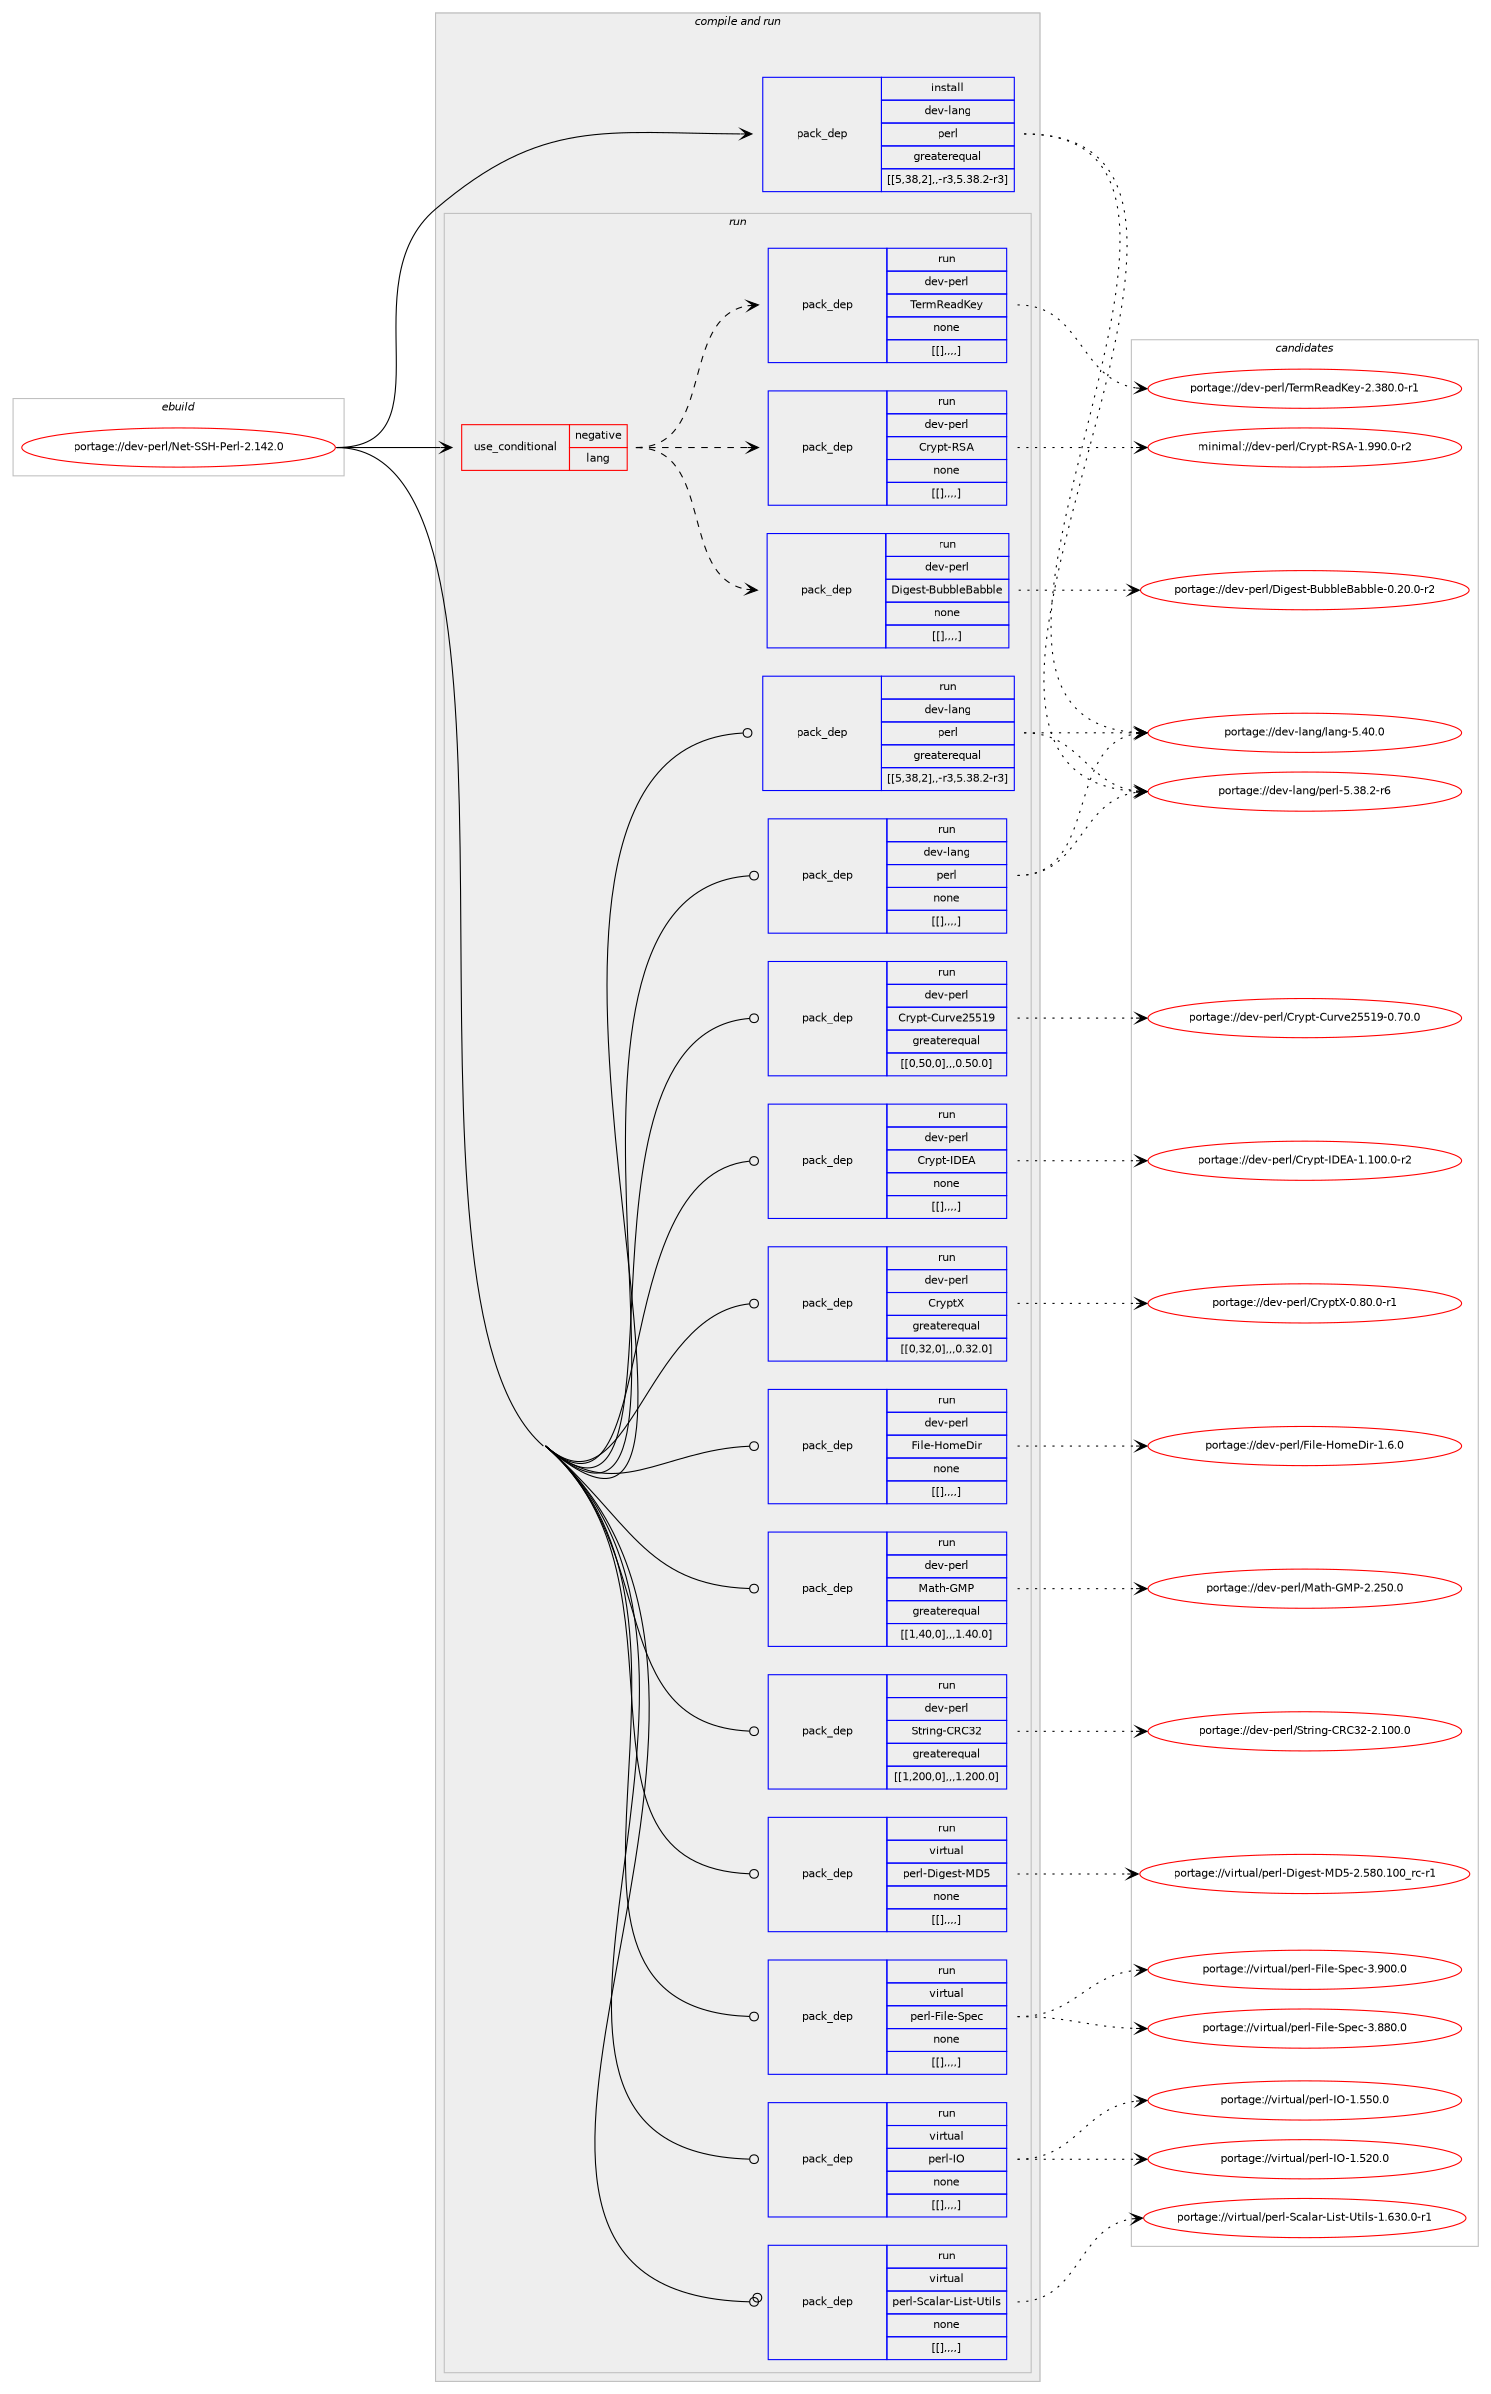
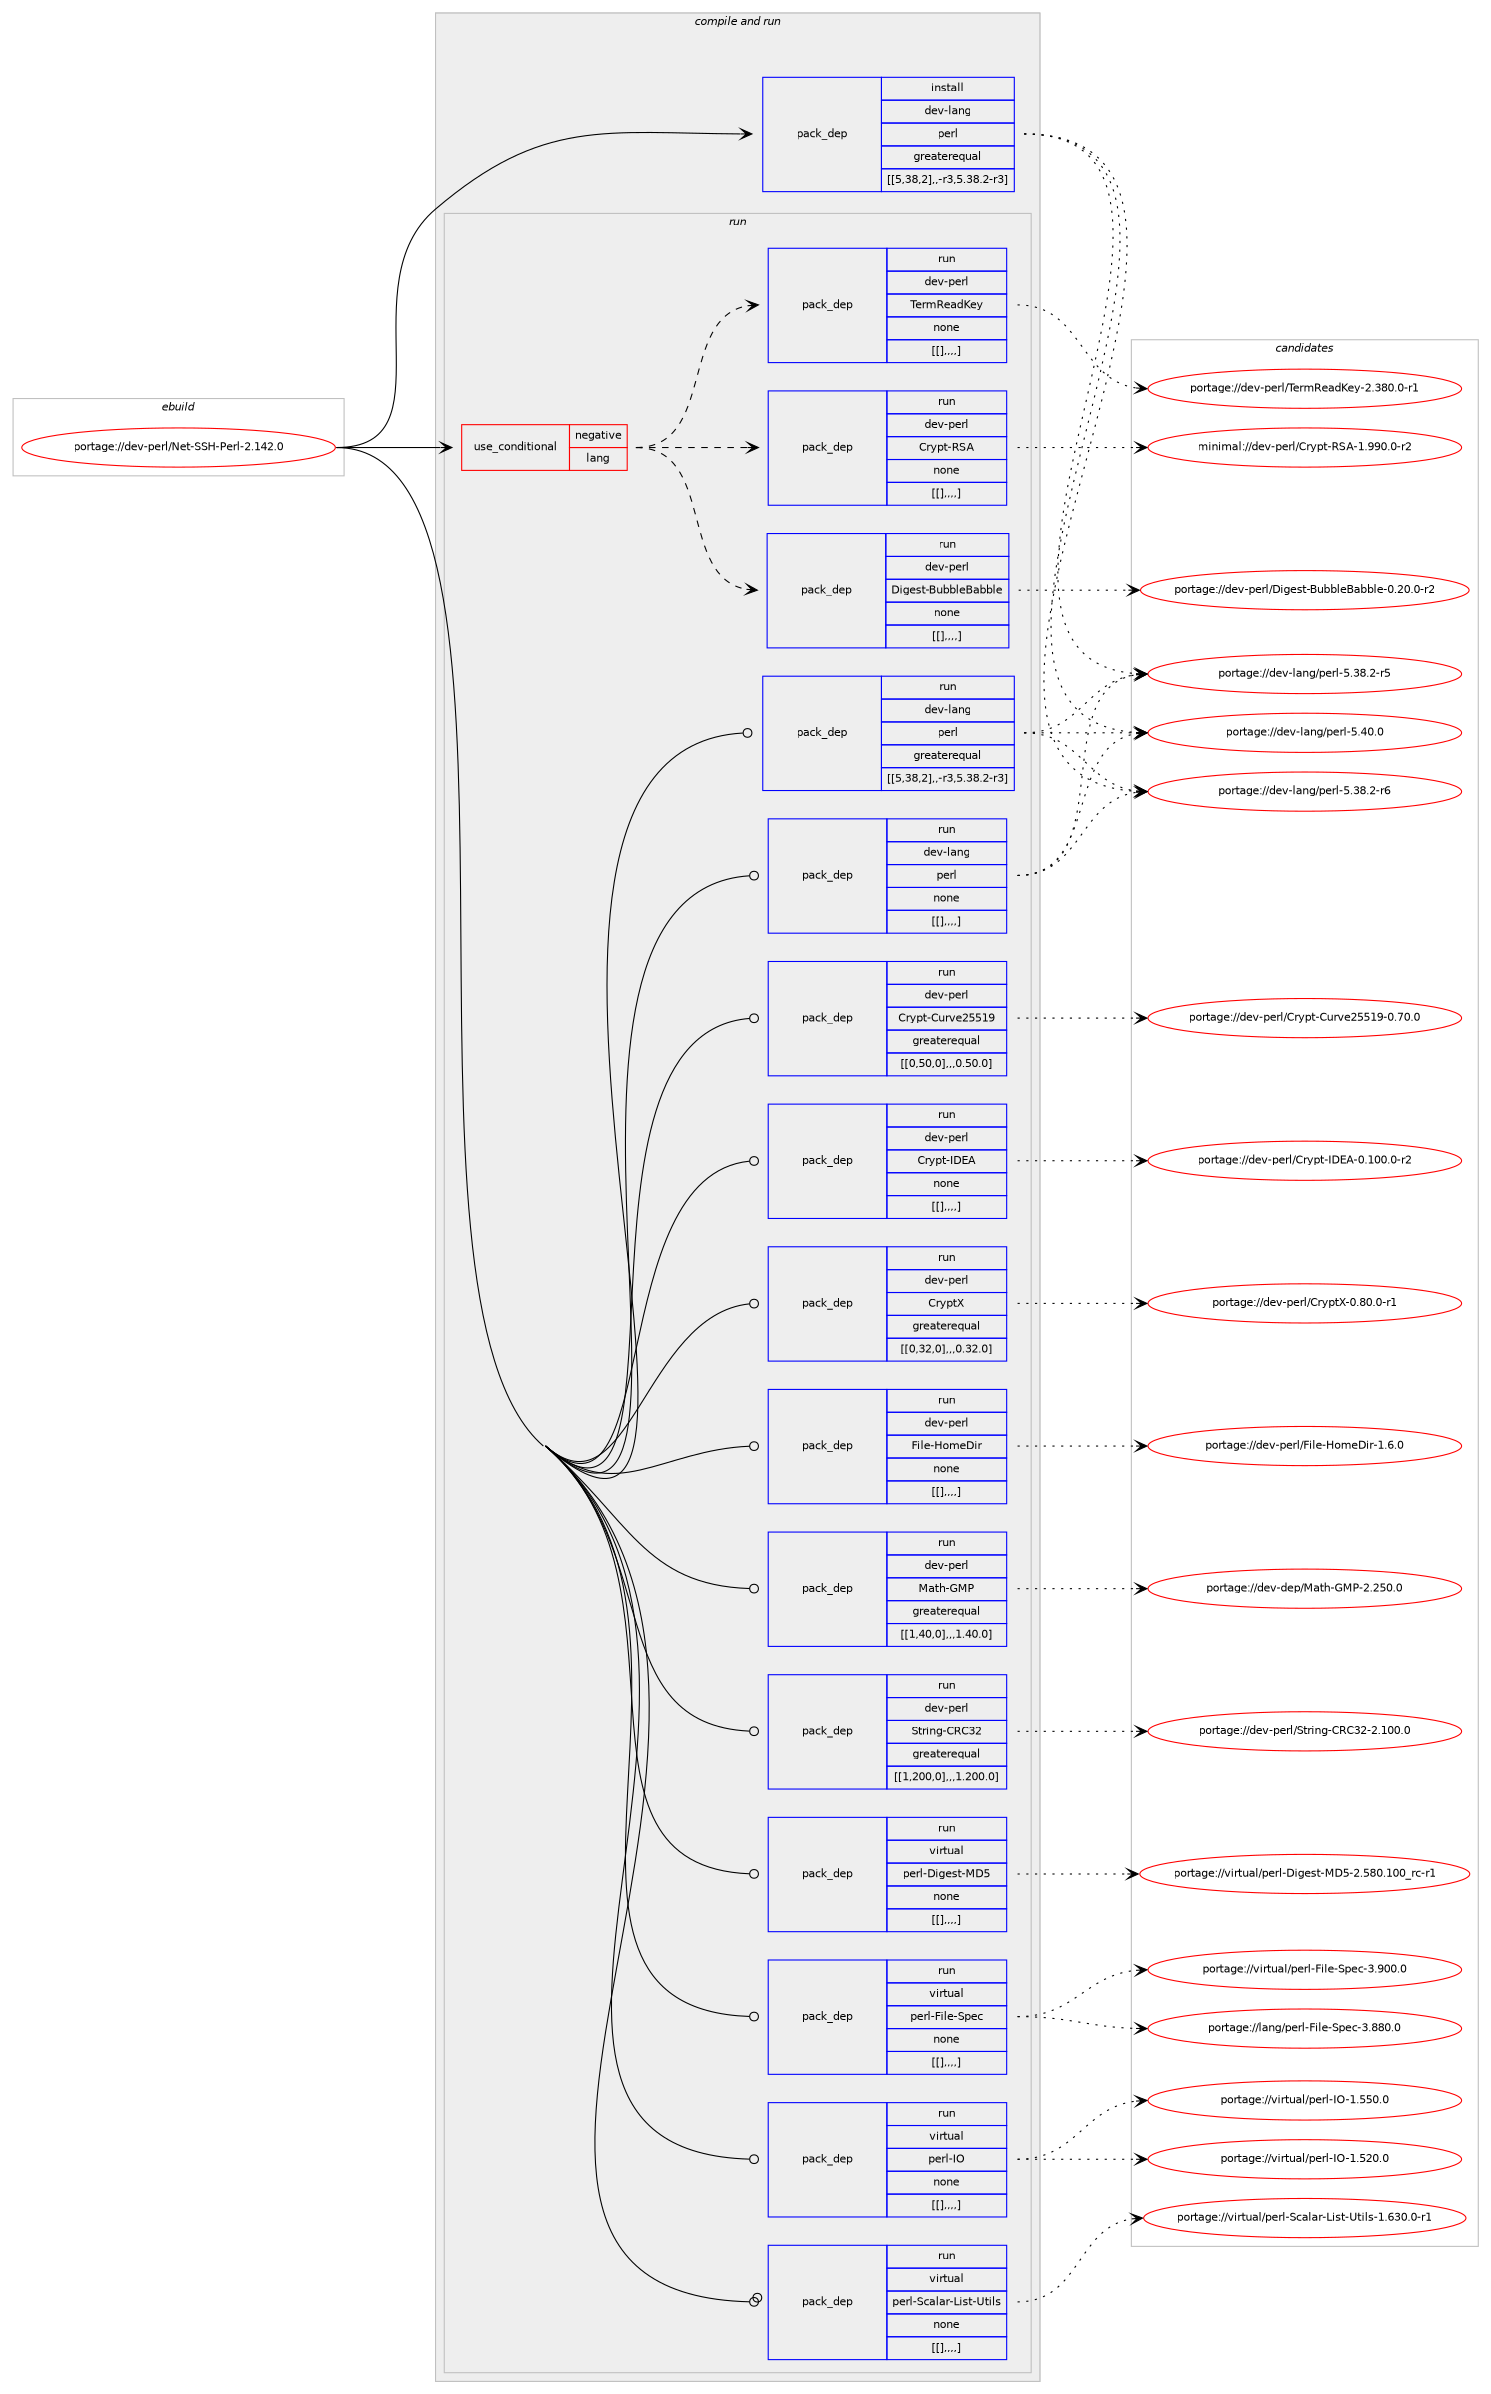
node "portage://dev-lang/perl-5.38.2-r5": added
node "portage://dev-lang/lang-5.40.0": label "portage://dev-lang/lang-5.40.0" -> "portage://dev-lang/perl-5.40.0"
node "portage://dev-perl/Crypt-IDEA-1.100.0-r2": label "portage://dev-perl/Crypt-IDEA-1.100.0-r2" -> "portage://dev-perl/Crypt-IDEA-0.100.0-r2"
node "portage://dev-perl/Math-GMP-2.250.0": label "portage://dev-perl/Math-GMP-2.250.0" -> "portage://dev-dep/Math-GMP-2.250.0"
node "portage://virtual/perl-File-Spec-3.880.0": label "portage://virtual/perl-File-Spec-3.880.0" -> "portage://lang/perl-File-Spec-3.880.0"
